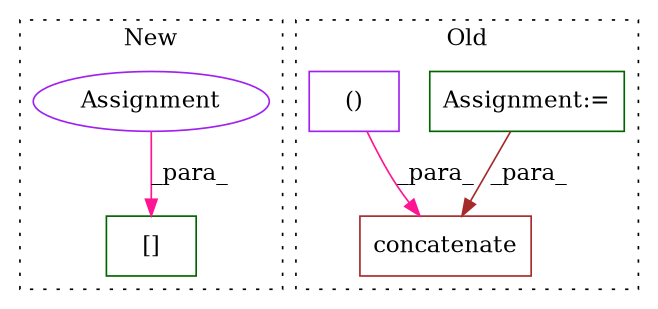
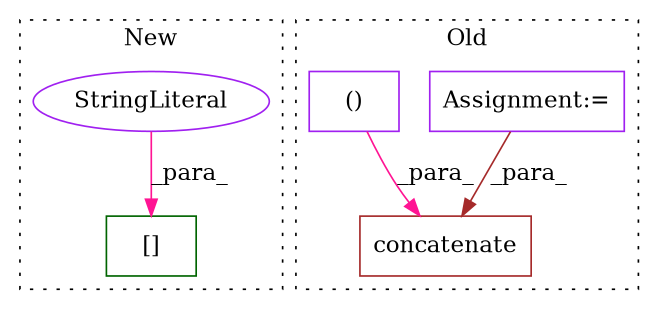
node "Assignment": label "Assignment" -> "StringLiteral"
node "Assignment:=": color darkgreen -> purple
